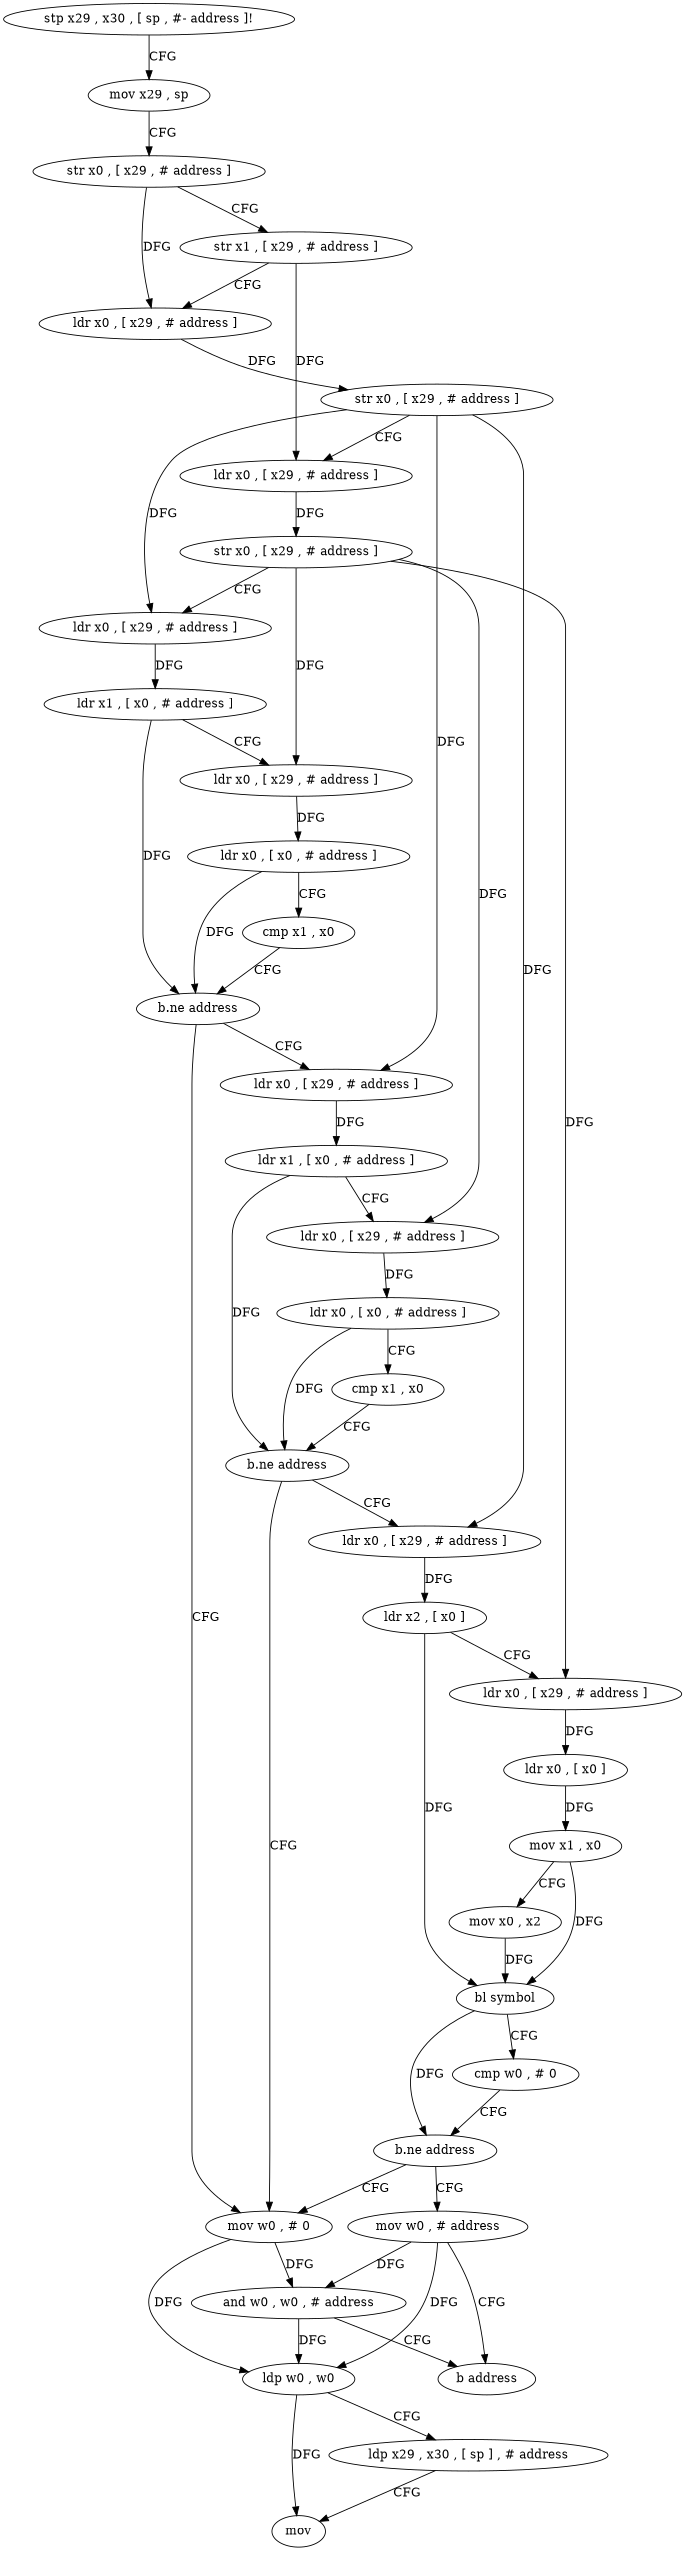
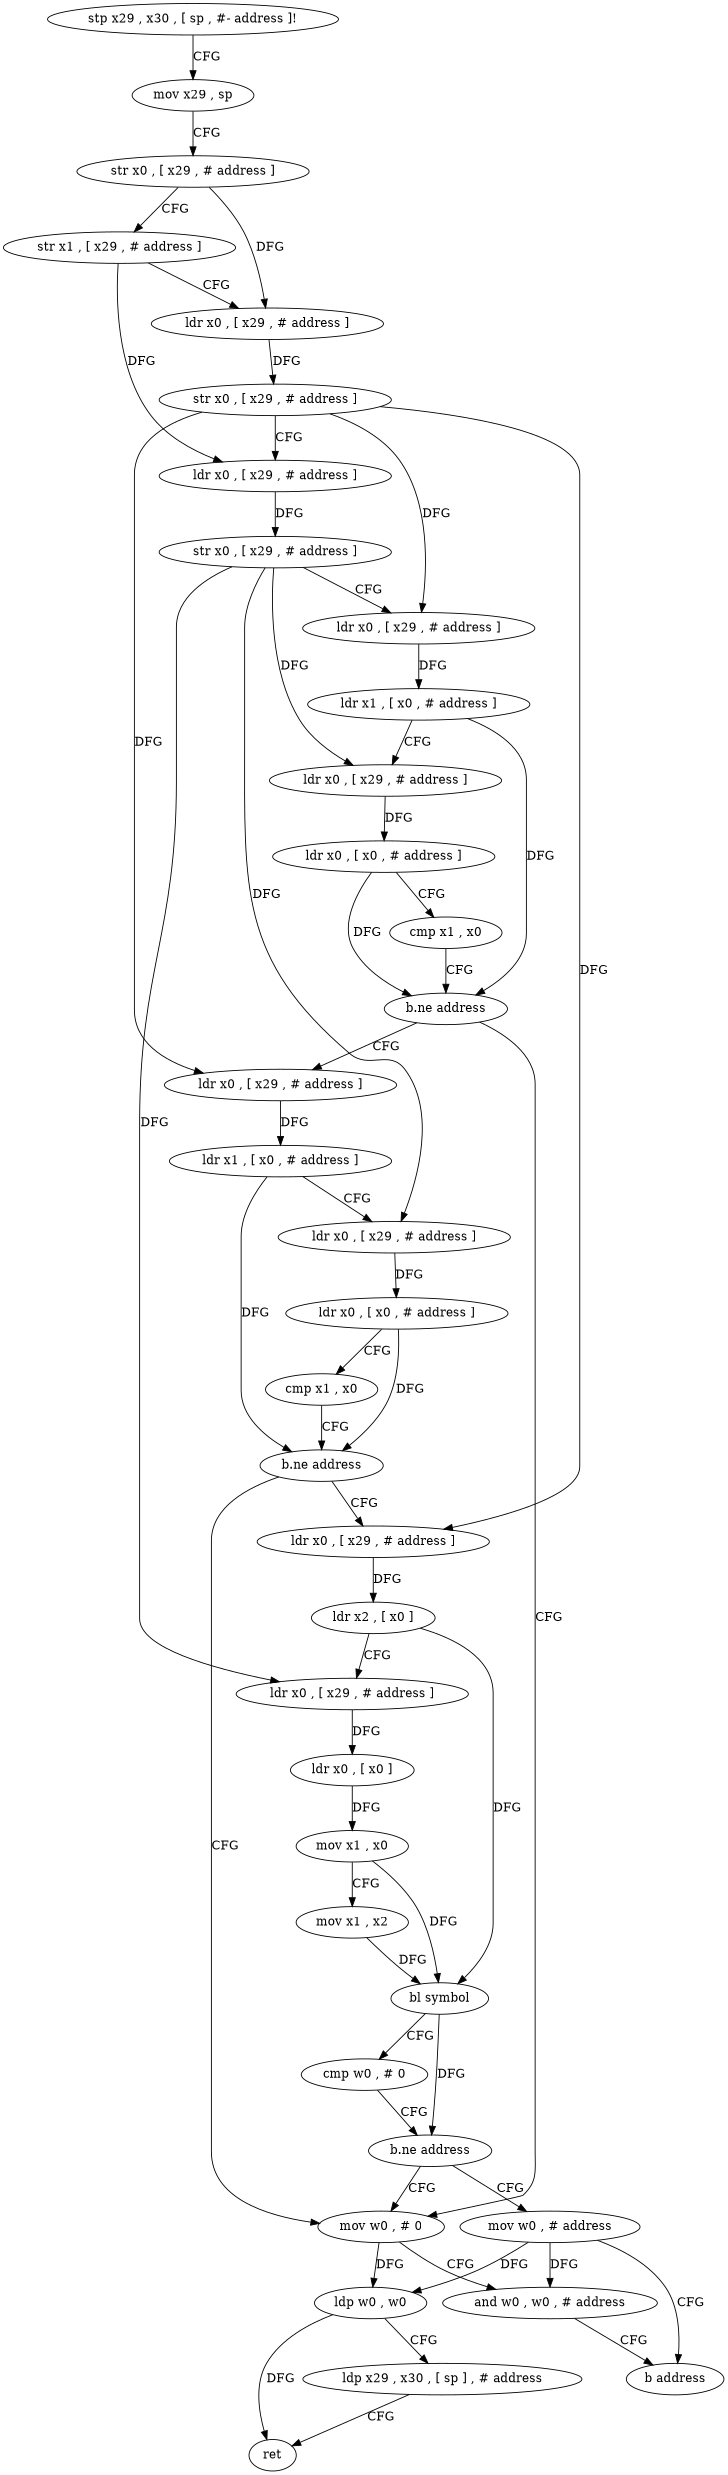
node "mov x0 , x2": label "mov x0 , x2" -> "mov x1 , x2"
edge "mov w0 , # 0" -> "and w0 , w0 , # address": label "DFG" -> "CFG"
edge "and w0 , w0 , # address" -> "ldp w0 , w0": removed, label "DFG"
node "mov": label "mov" -> "ret"
